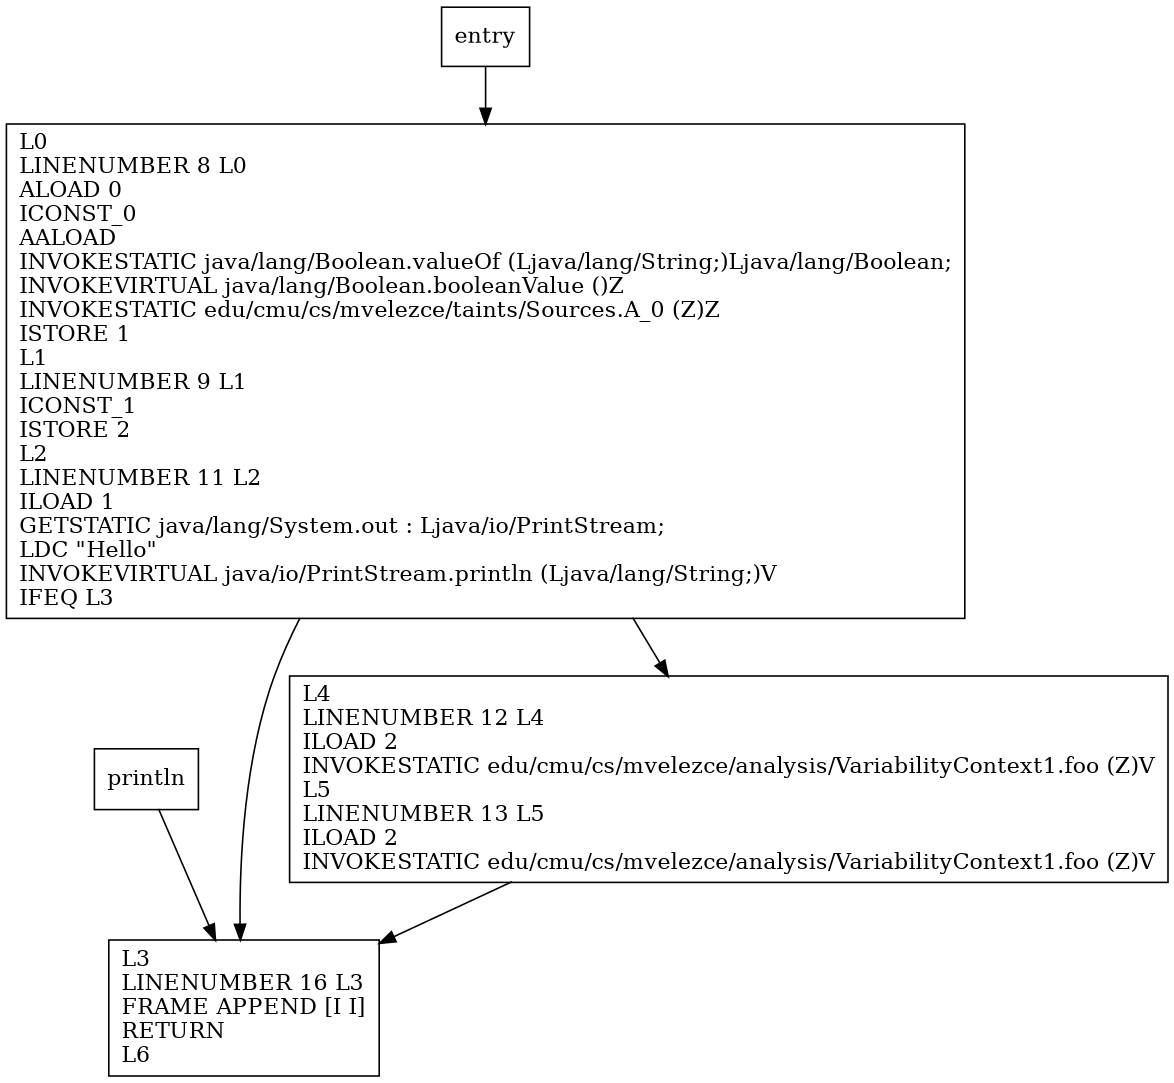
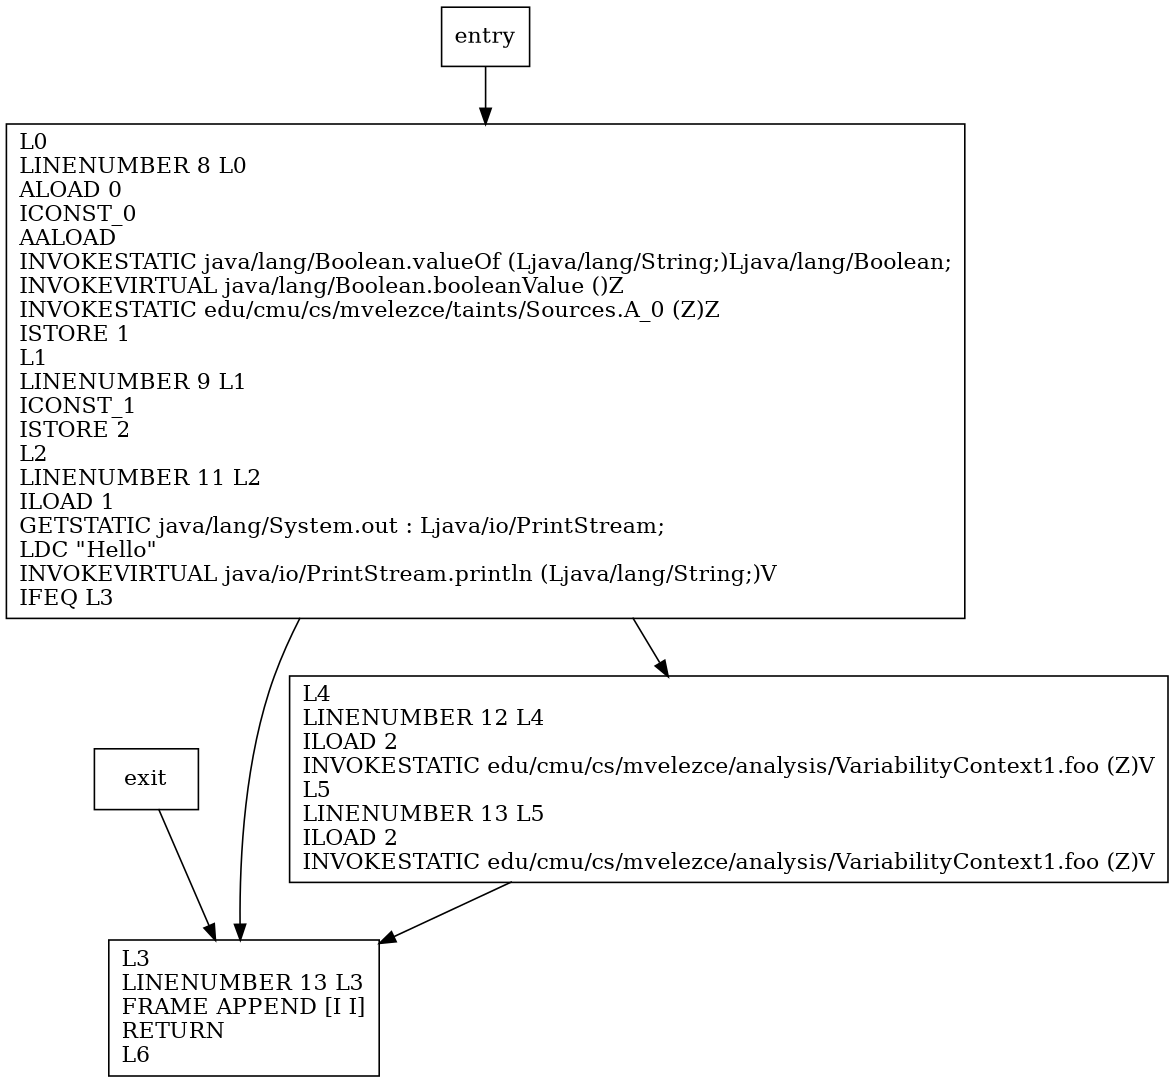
node "println": label "println" -> "exit"
node "L3 LINENUMBER 16 L3 FRAME APPEND [I I] RETURN L6": label "L3 LINENUMBER 16 L3 FRAME APPEND [I I] RETURN L6" -> "L3 LINENUMBER 13 L3 FRAME APPEND [I I] RETURN L6"
